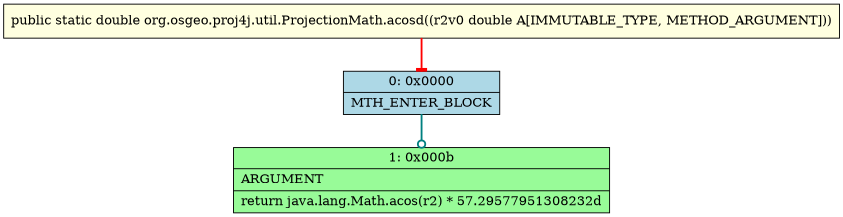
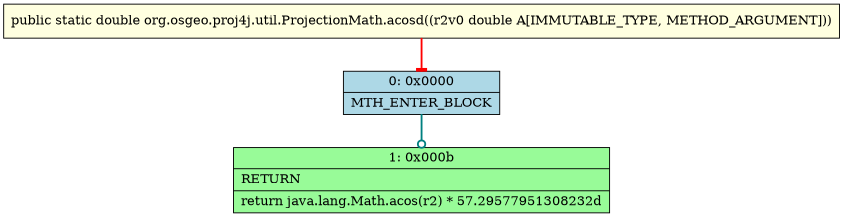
node "1: 0x000b": text "ARGUMENT" -> "RETURN"
